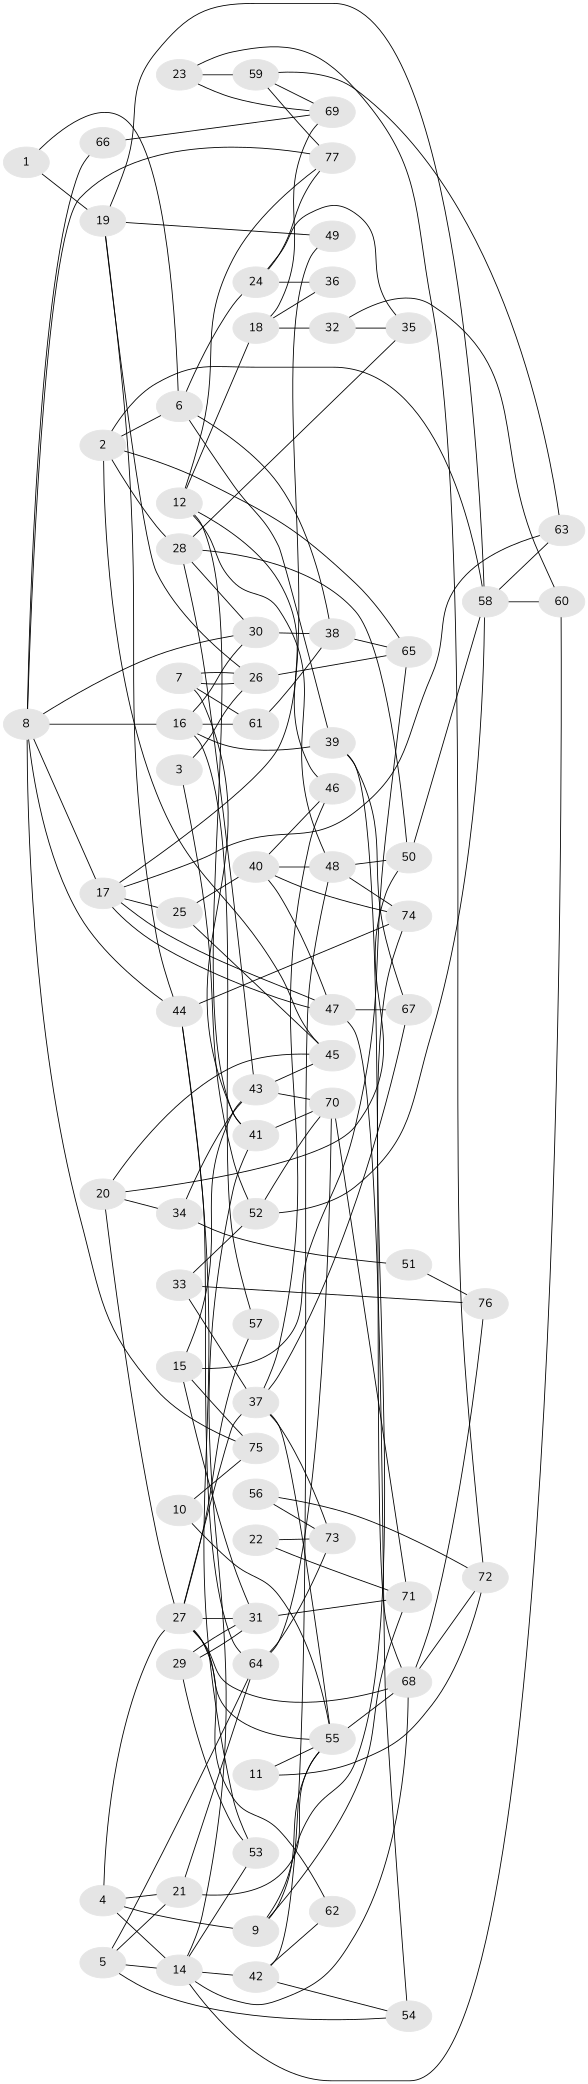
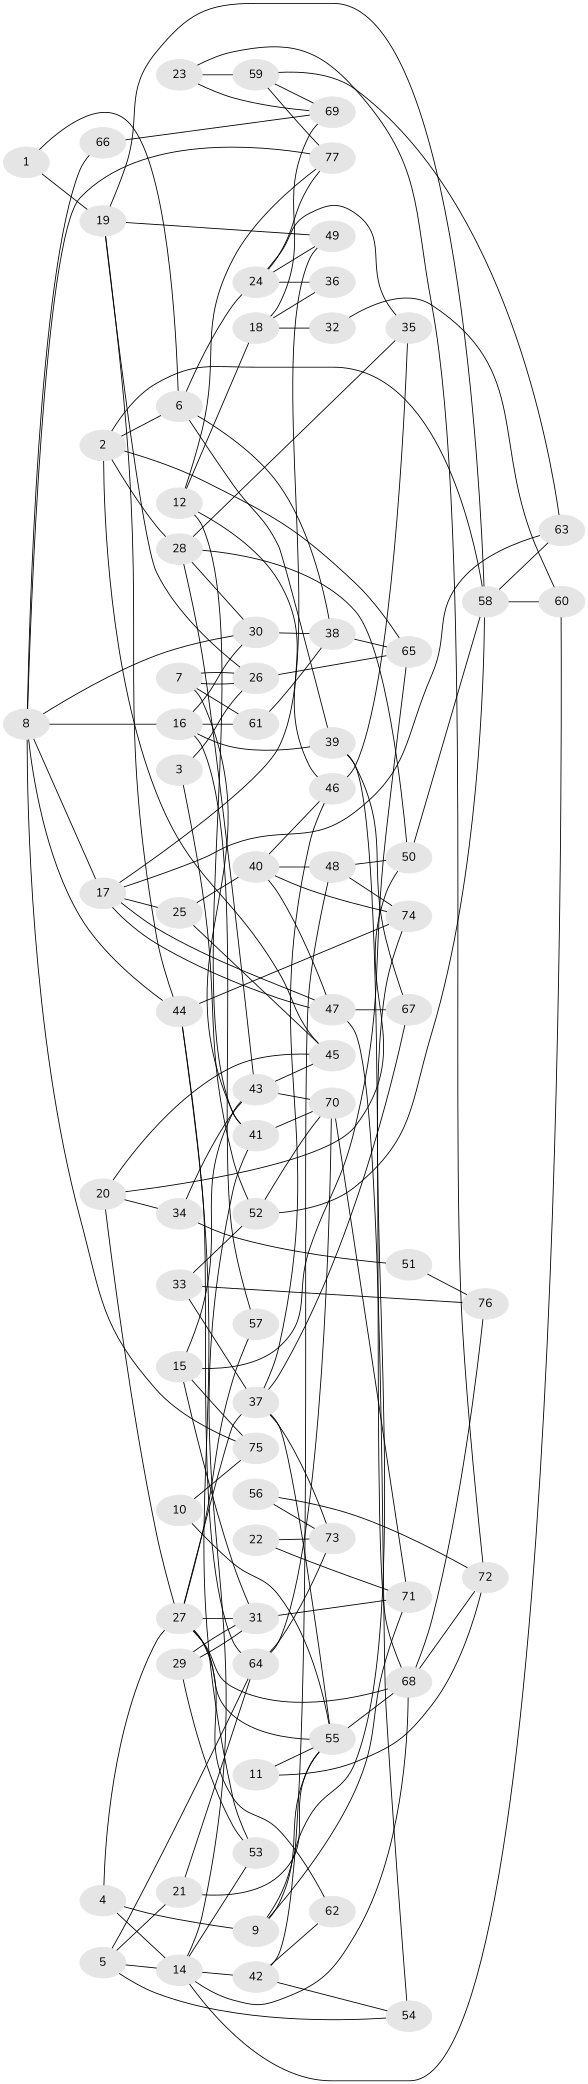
edge "49" -- "24": added
edge "32" -- "35": now "46" -- "35"
edge "12" -- "48": removed
edge "21" -- "4": removed
